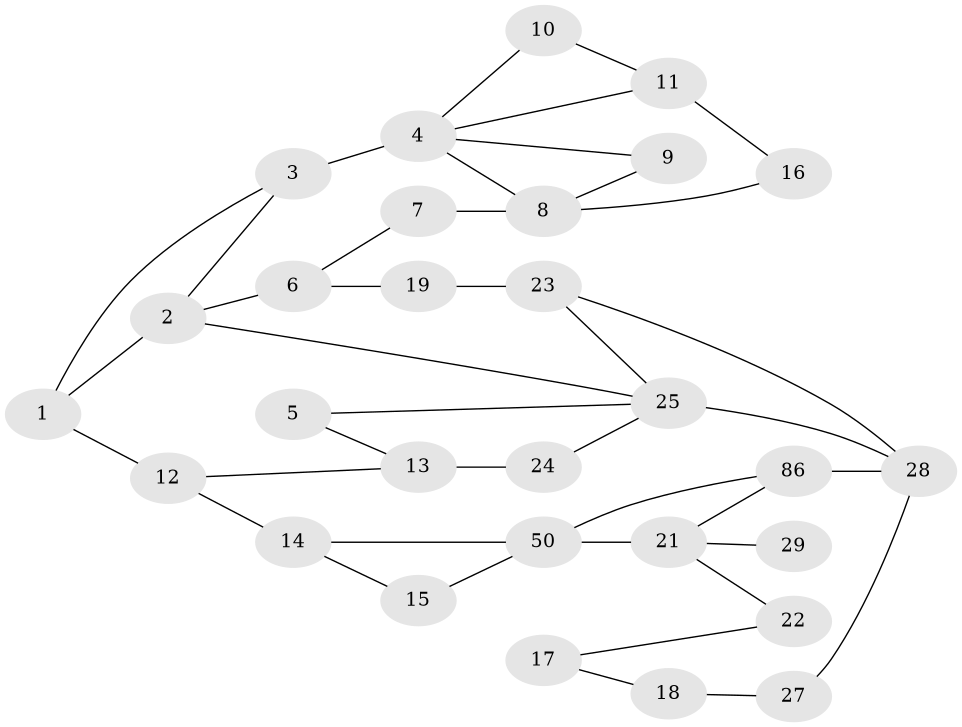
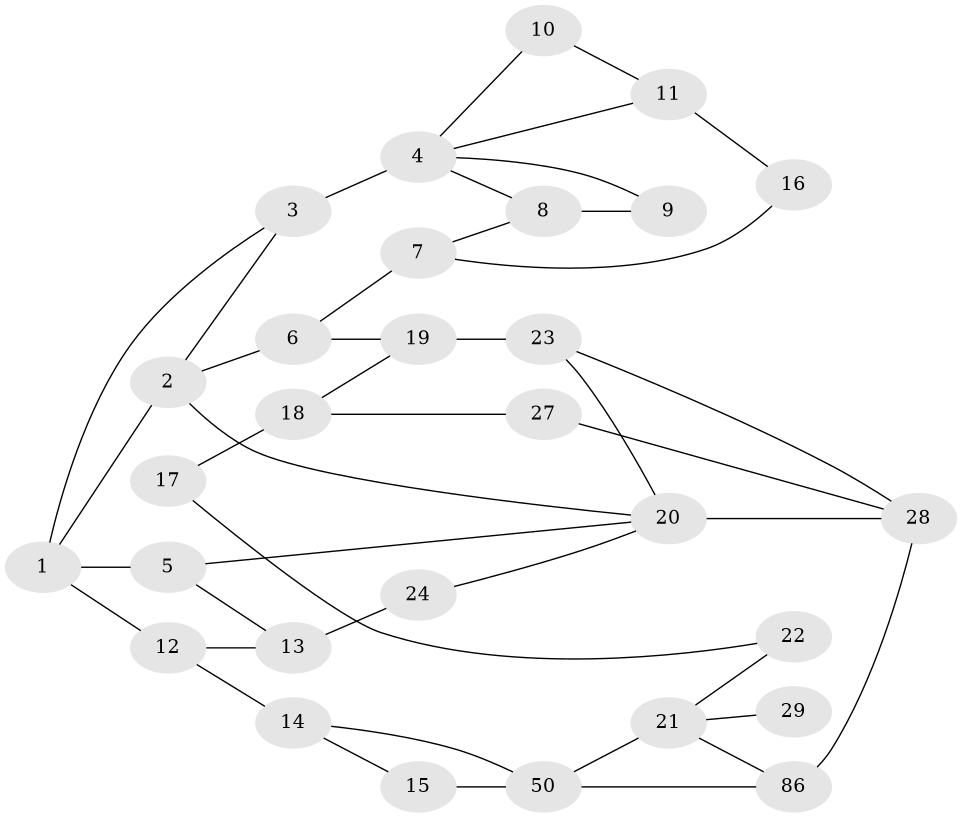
edge "16" -- "8": now "16" -- "7"
edge "19" -- "18": added
node "25": label "25" -> "20"
edge "1" -- "5": added
